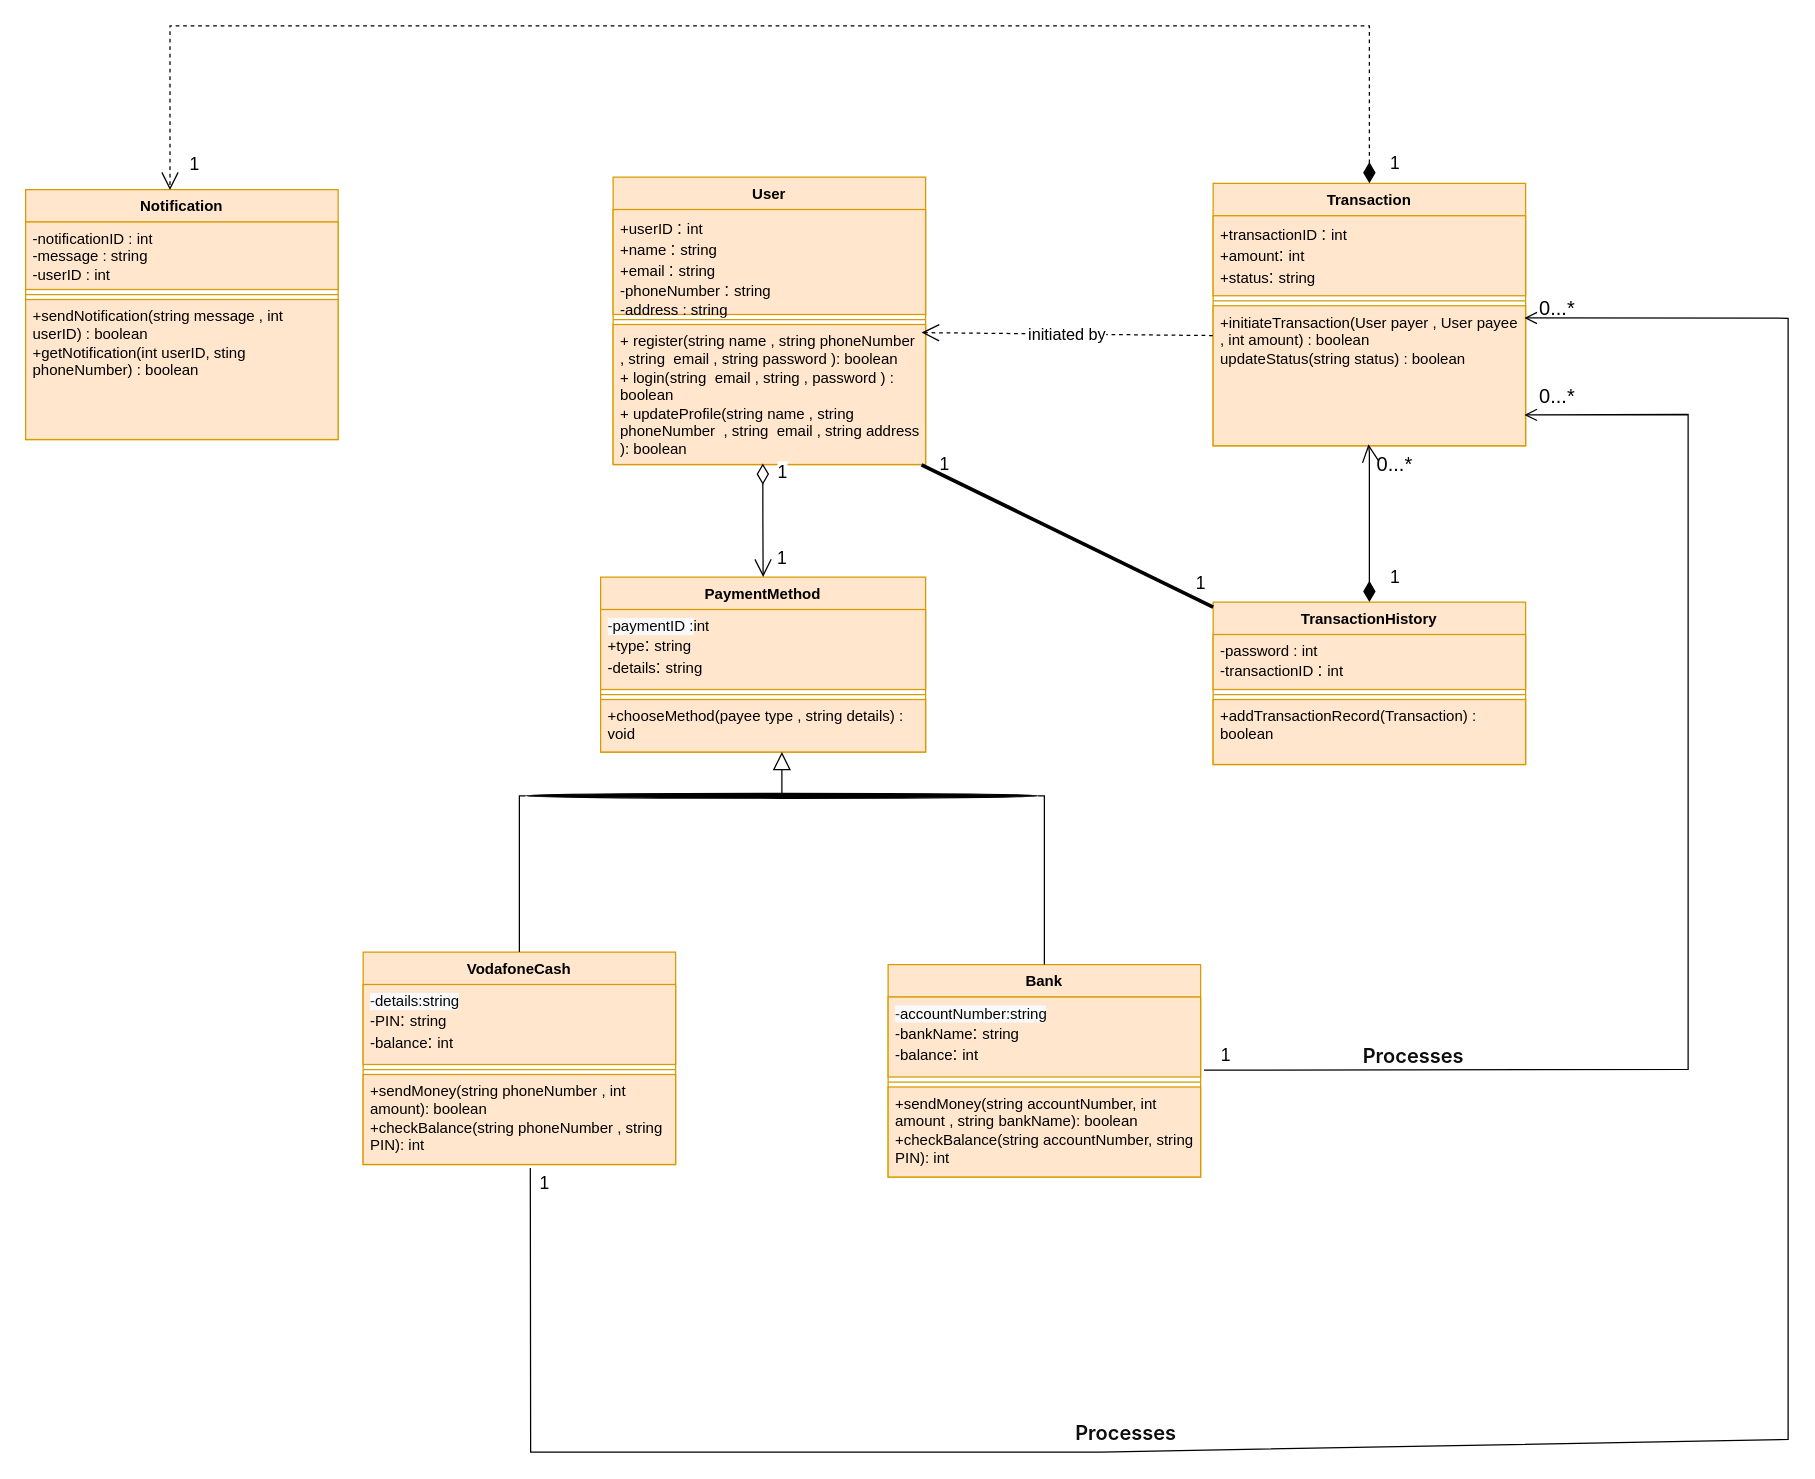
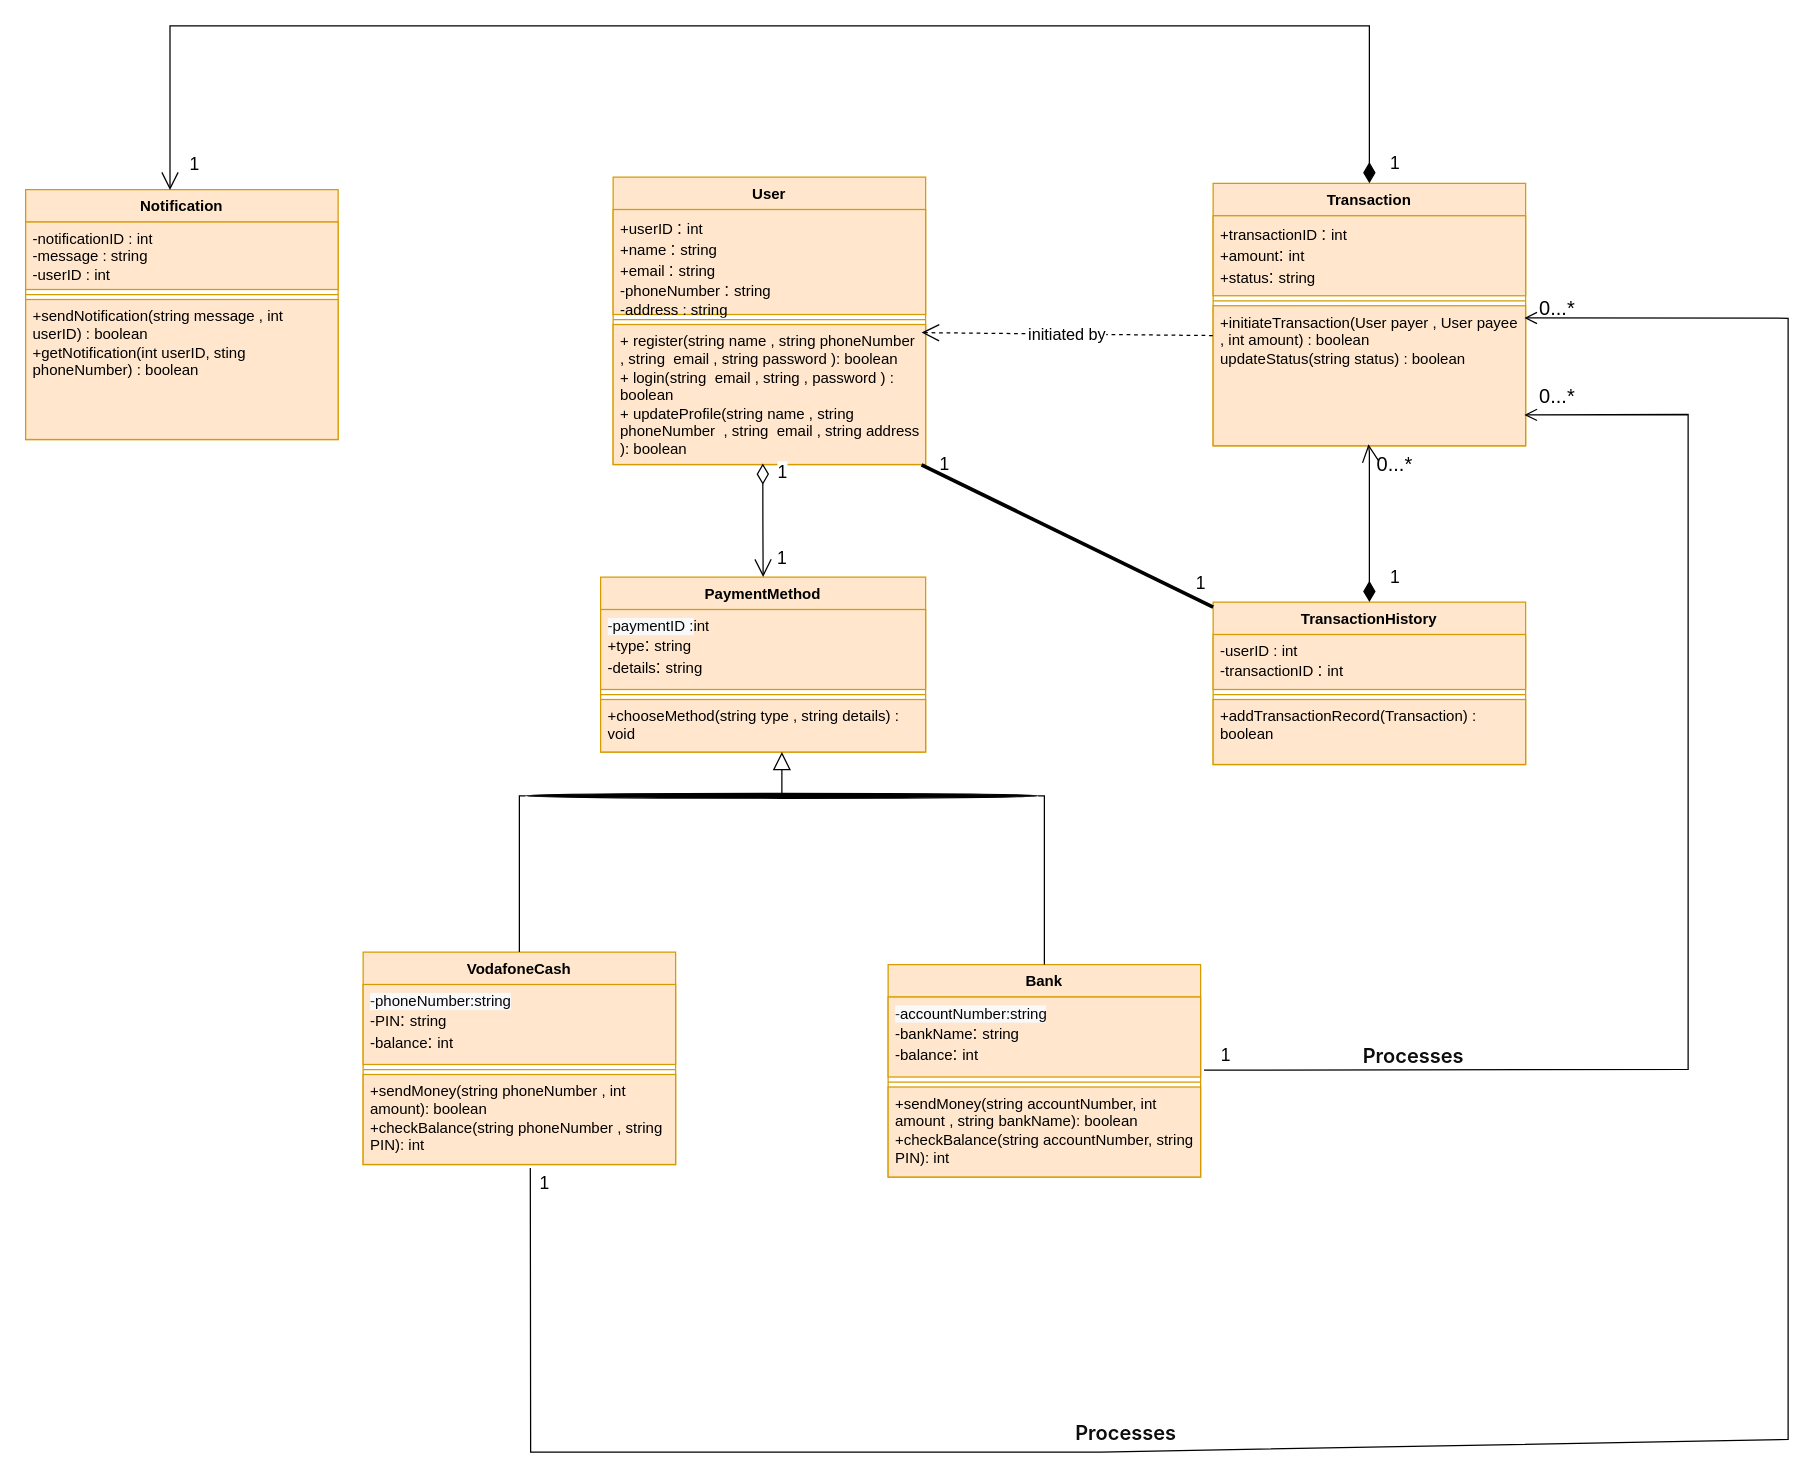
edge "Notification" -- "Transaction": style dashed -> solid
node "-password : int -transactionID : int": label "-password : int -transactionID : int" -> "-userID : int -transactionID : int"
node "+chooseMethod(payee type , string details) : void": label "+chooseMethod(payee type , string details) : void" -> "+chooseMethod(string type , string details) : void"
node "-details:string -PIN: string -balance: int": label "-details:string -PIN: string -balance: int" -> "-phoneNumber:string -PIN: string -balance: int"
